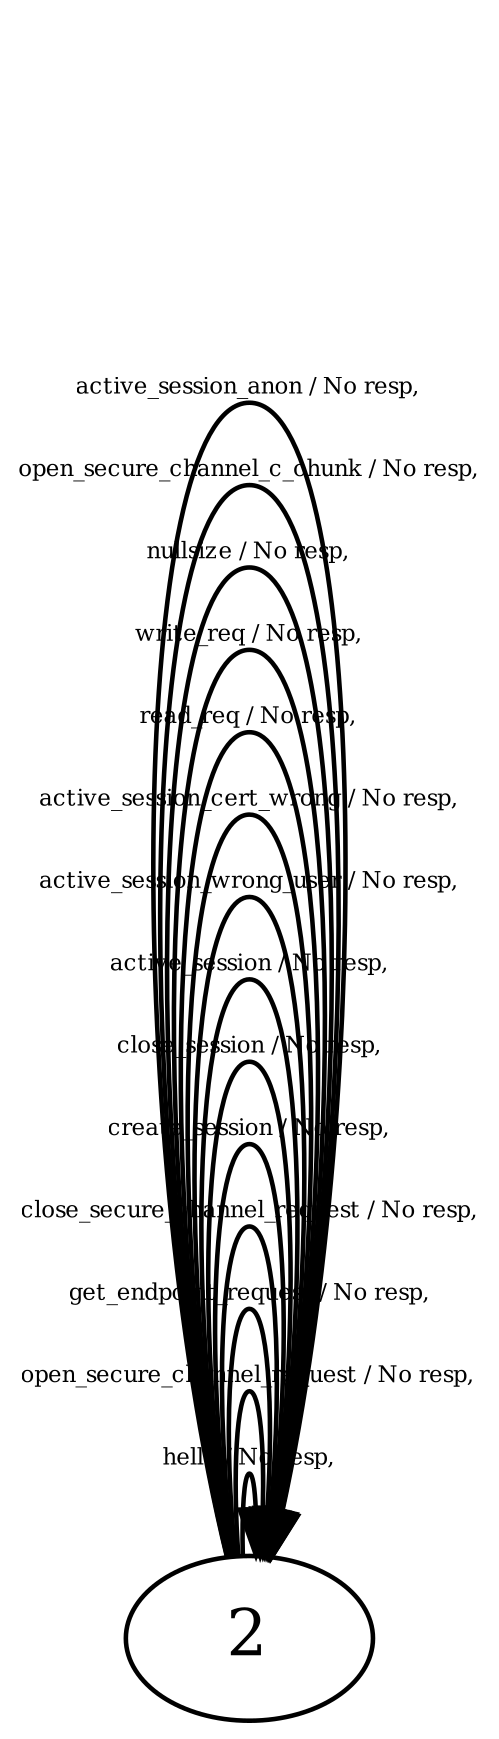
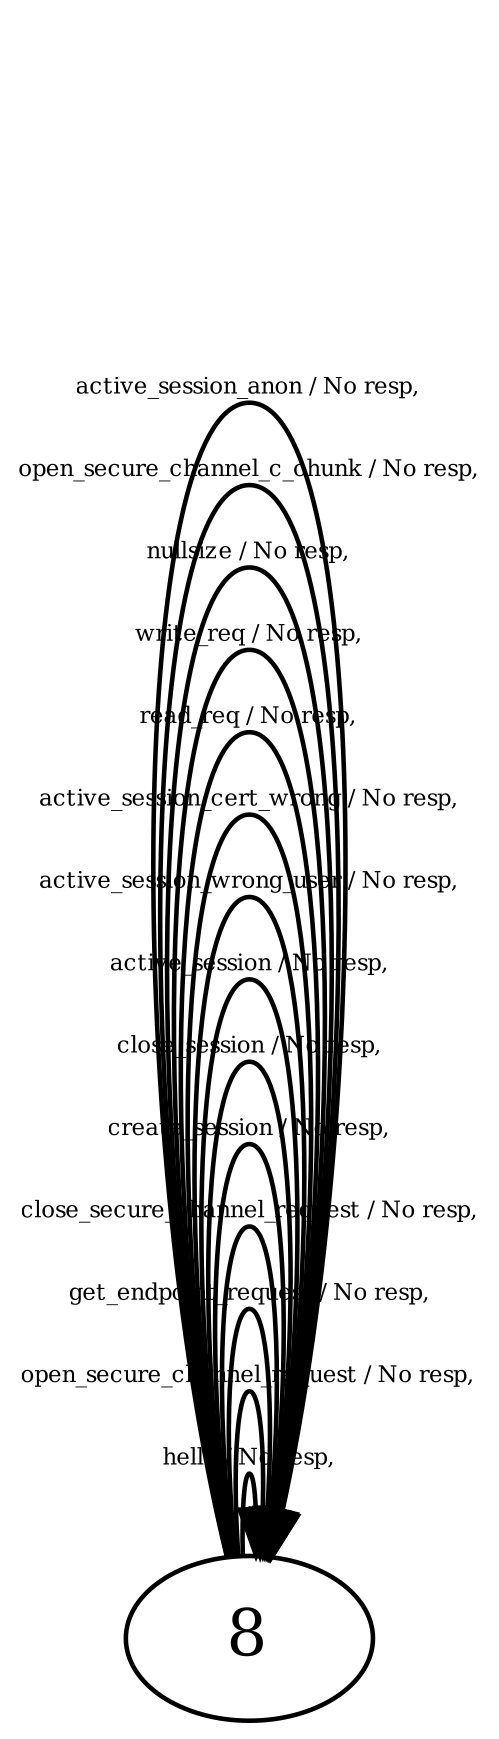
node "2": label "2" -> "8"
